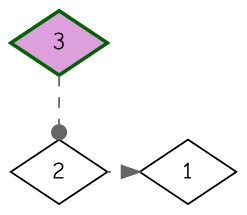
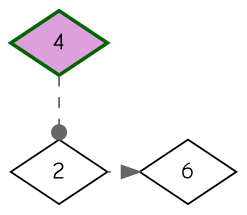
node "3": label "3" -> "4"
node "1": label "1" -> "6"
